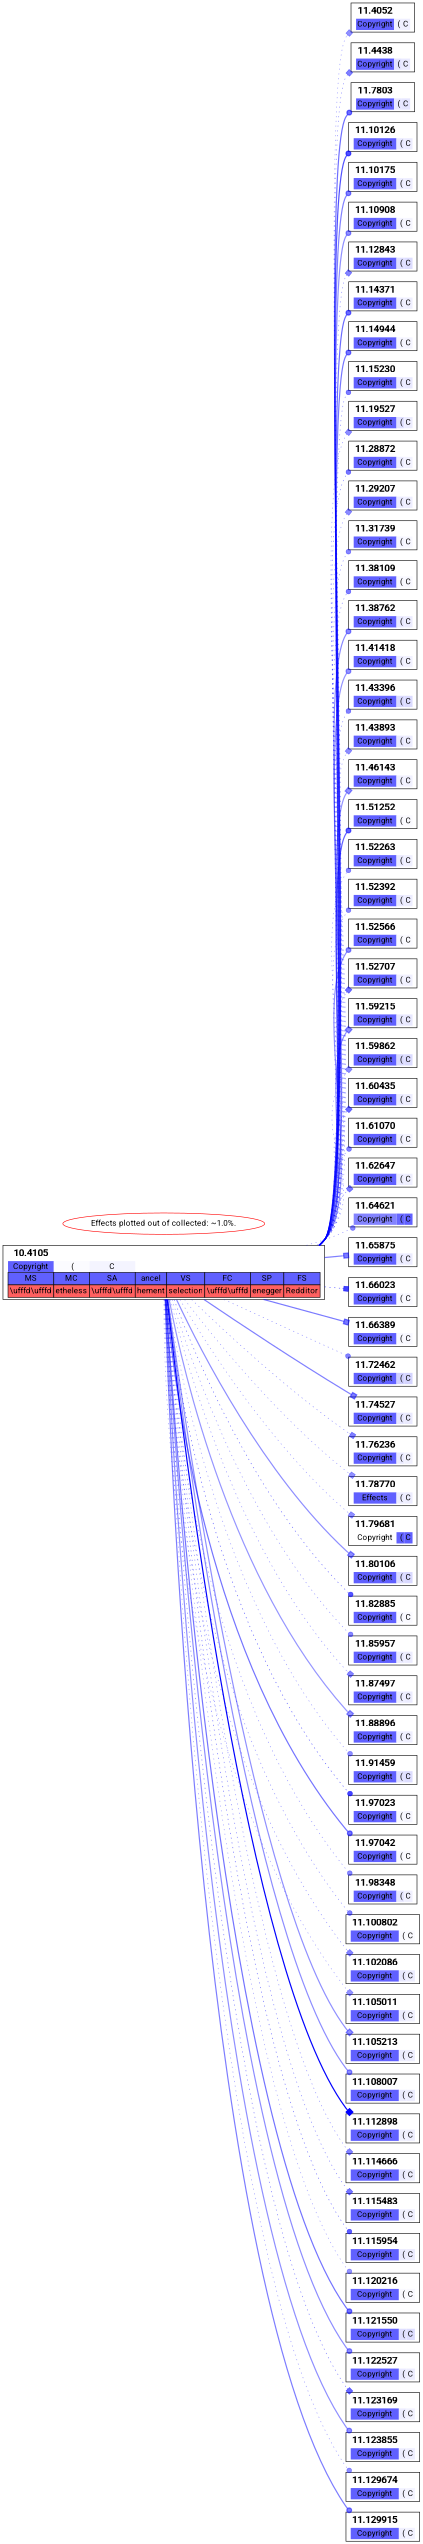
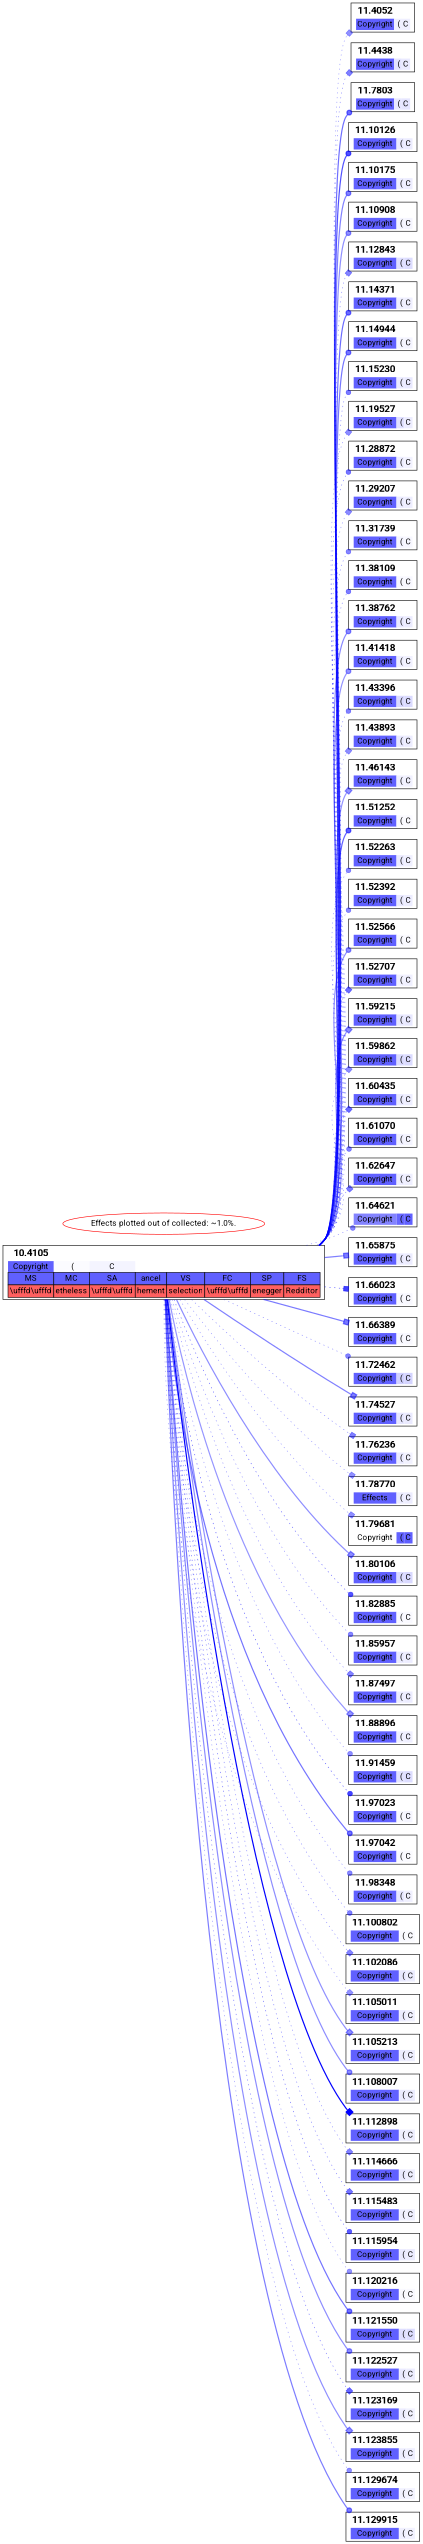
edge "10.4105" -> "11.123855": arrowhead dot -> box
